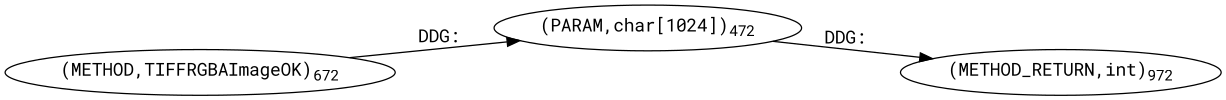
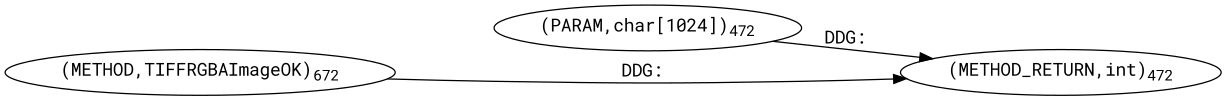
edge "(METHOD,TIFFRGBAImageOK)" -> "(PARAM,char[1024])": now "(METHOD,TIFFRGBAImageOK)" -> "(METHOD_RETURN,int)"
node "(METHOD_RETURN,int)": text "972" -> "472"
